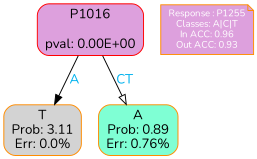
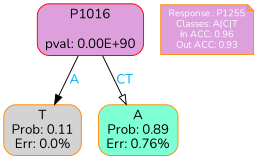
node "P1016 pval: 0.00E+00": label "P1016 pval: 0.00E+00" -> "P1016 pval: 0.00E+90"
node "T Prob: 3.11 Err: 0.0%": label "T Prob: 3.11 Err: 0.0%" -> "T Prob: 0.11 Err: 0.0%"
